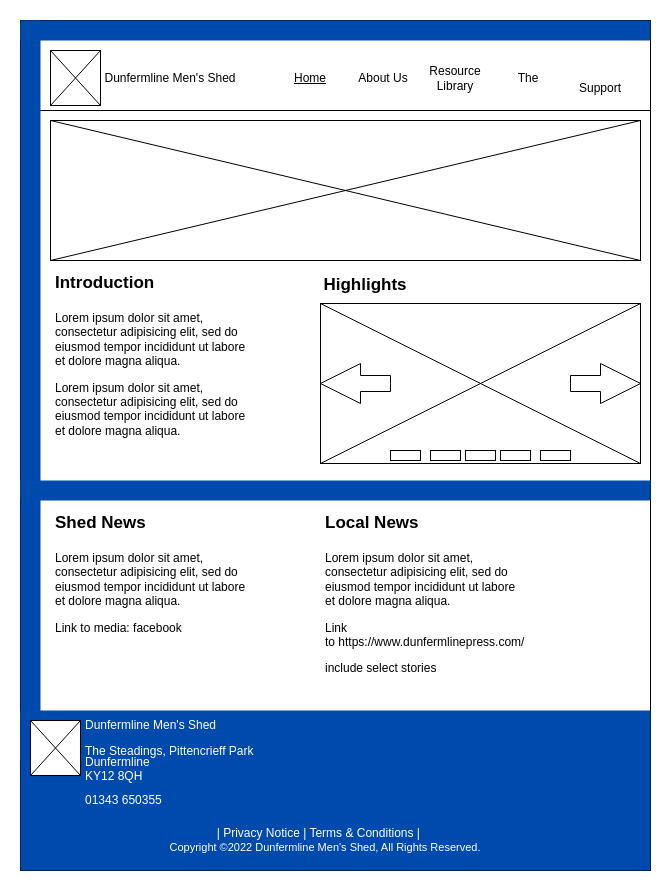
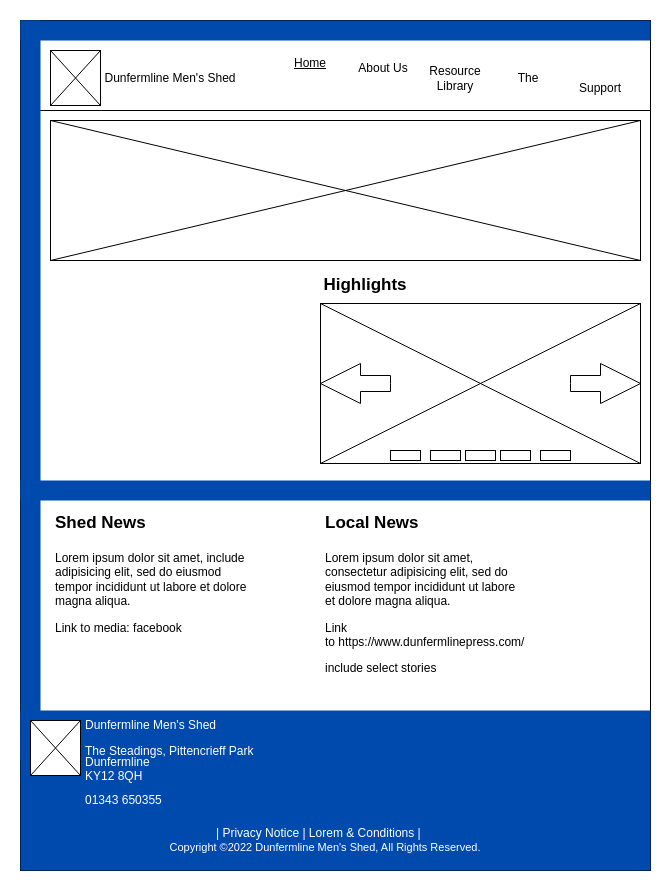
node "Home": moved (311, 78) -> (311, 63)
node "About Us": moved (384, 78) -> (384, 68)
node "IntroductionLorem ipsum dolor sit amet, consectetur adipisicing elit, sed do eiusmod tempor incididunt ut labore et dolore magna aliqua. Lorem ipsum dolor sit amet, consectetur adipisicing elit, sed do eiusmod tempor incididunt ut labore et dolore magna aliqua.": removed
node "Shed NewsLorem ipsum dolor sit amet, consectetur adipisicing elit, sed do eiusmod tempor incididunt ut labore et dolore magna aliqua. Link to media: facebook": label "Shed NewsLorem ipsum dolor sit amet, consectetur adipisicing elit, sed do eiusmod tempor incididunt ut labore et dolore magna aliqua. Link to media: facebook" -> "Shed NewsLorem ipsum dolor sit amet, include adipisicing elit, sed do eiusmod tempor incididunt ut labore et dolore magna aliqua. Link to media: facebook"
node "| Privacy Notice | Terms & Conditions |": label "| Privacy Notice | Terms & Conditions |" -> "| Privacy Notice | Lorem & Conditions |"
